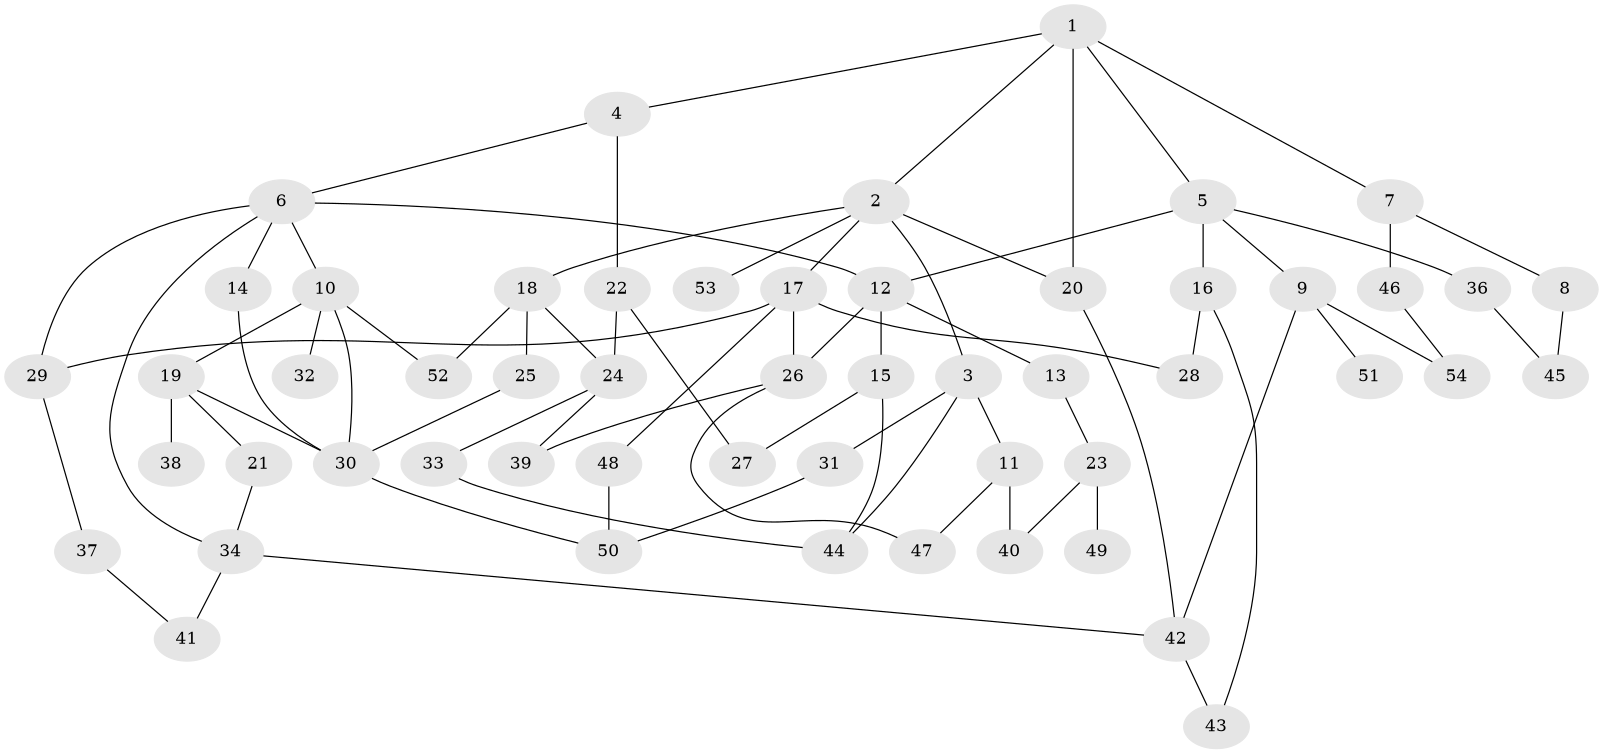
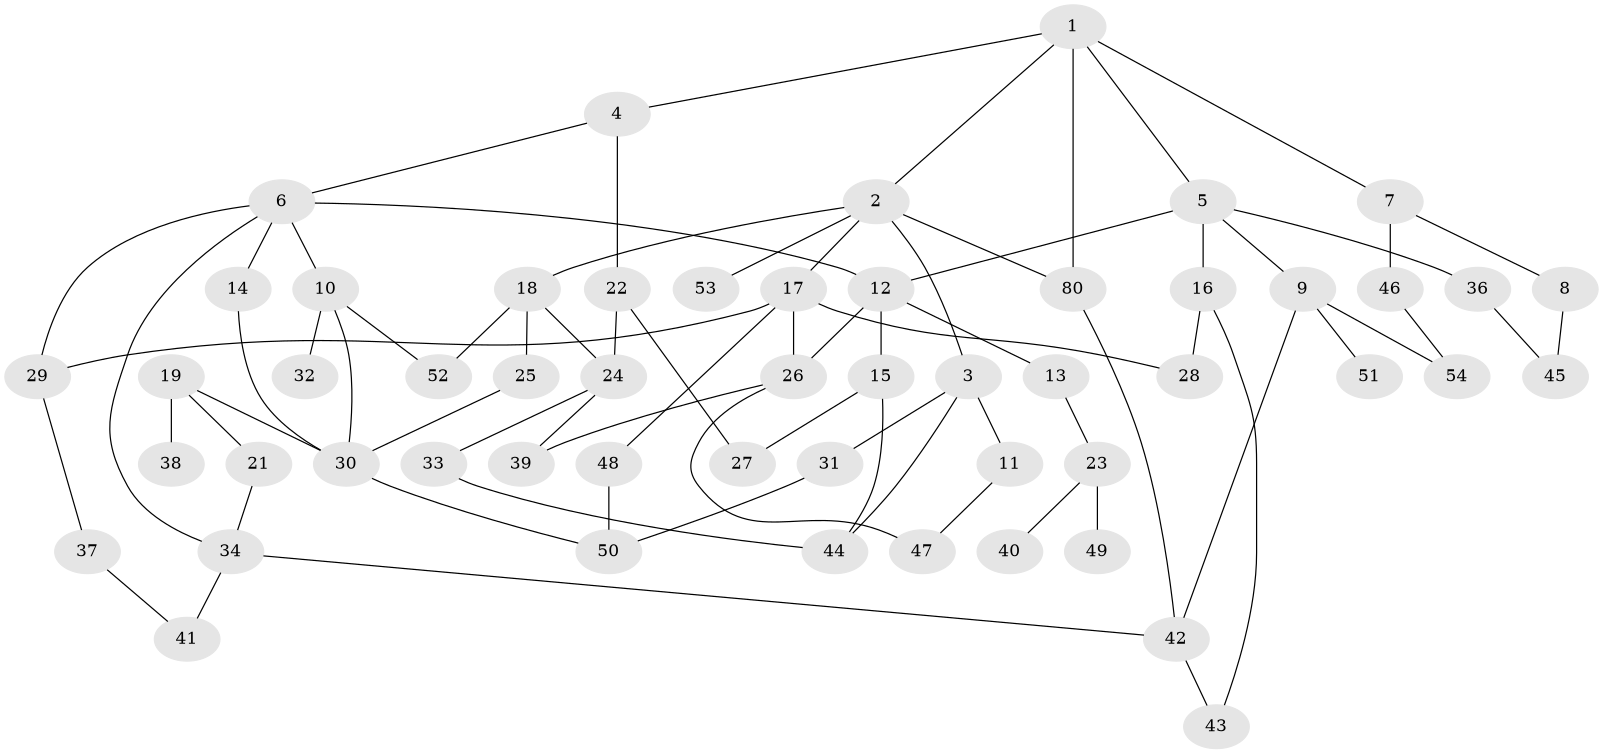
node "20": label "20" -> "80"
edge "10" -- "19": removed
edge "11" -- "40": removed
